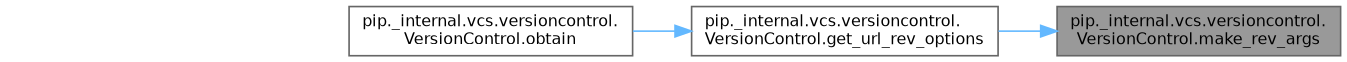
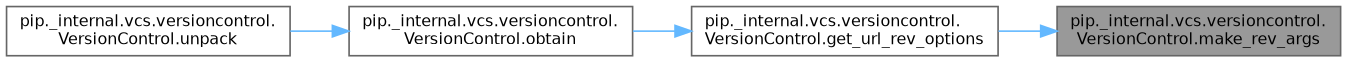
node "pip._internal.vcs.versioncontrol. VersionControl.unpack": added
